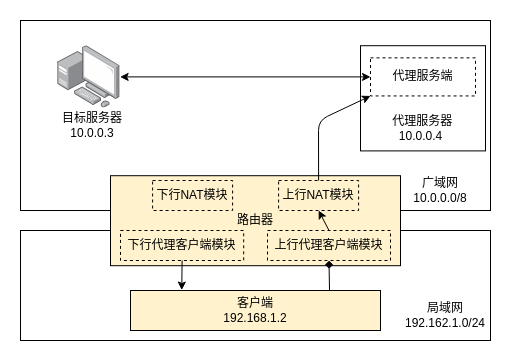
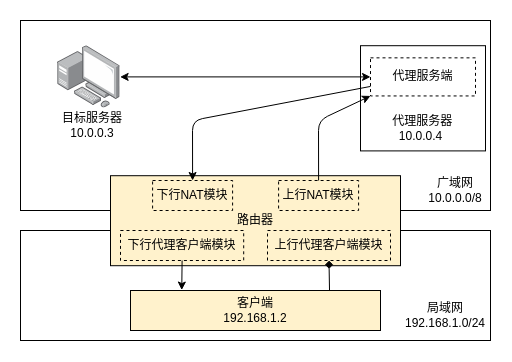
edge "代理服务端" -> "下行NAT模块": added
node "广域网 10.0.0.0/8": moved (441, 191) -> (456, 191)
edge "上行代理客户端模块" -> "上行NAT模块": removed
node "局域网 192.162.1.0/24": label "局域网 192.162.1.0/24" -> "局域网 192.168.1.0/24"
